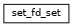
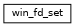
node "set_fd_set": label "set_fd_set" -> "win_fd_set"
